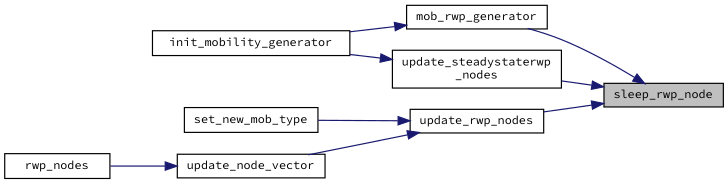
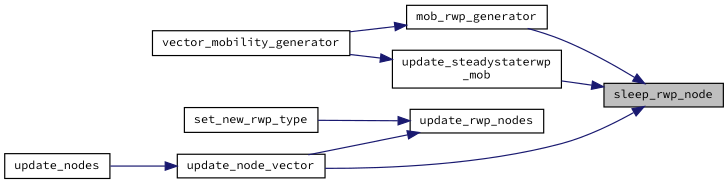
node "init_mobility_generator": label "init_mobility_generator" -> "vector_mobility_generator"
node "update_steadystaterwp _nodes": label "update_steadystaterwp _nodes" -> "update_steadystaterwp _mob"
edge "update_rwp_nodes" -> "sleep_rwp_node": now "update_node_vector" -> "sleep_rwp_node"
node "set_new_mob_type": label "set_new_mob_type" -> "set_new_rwp_type"
node "rwp_nodes": label "rwp_nodes" -> "update_nodes"
